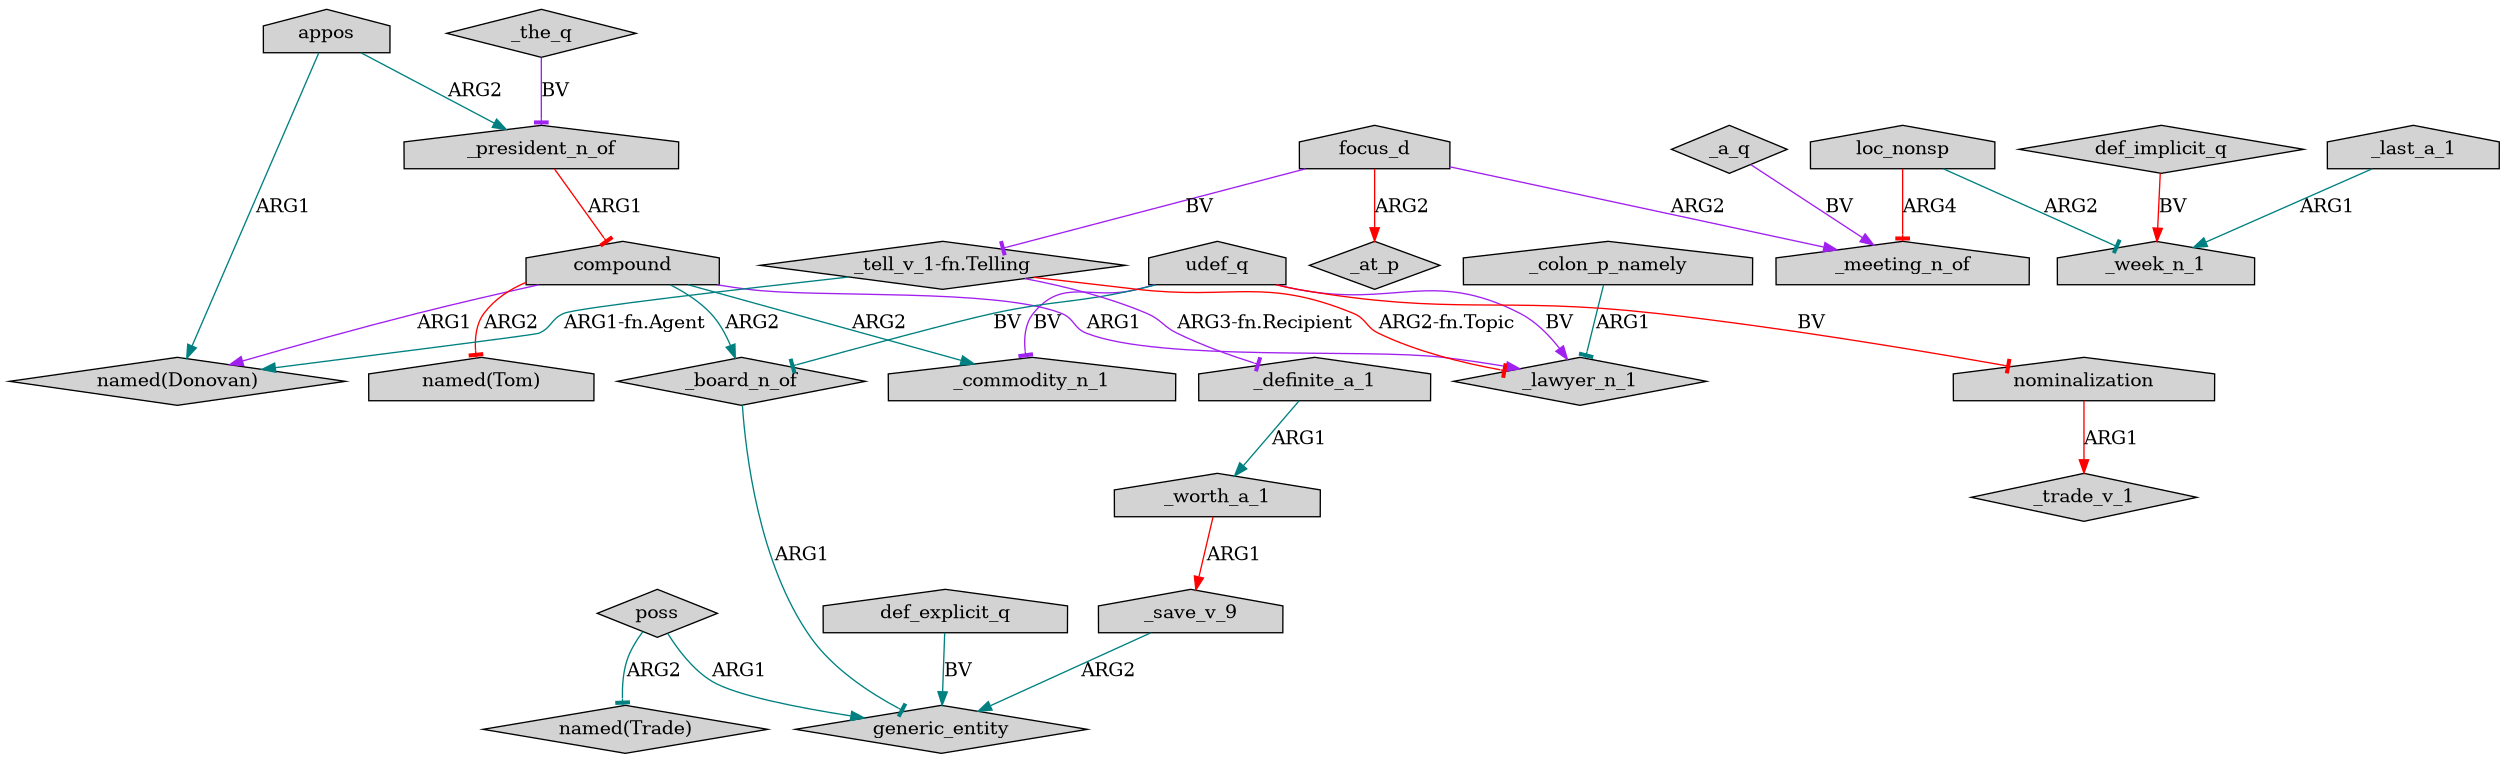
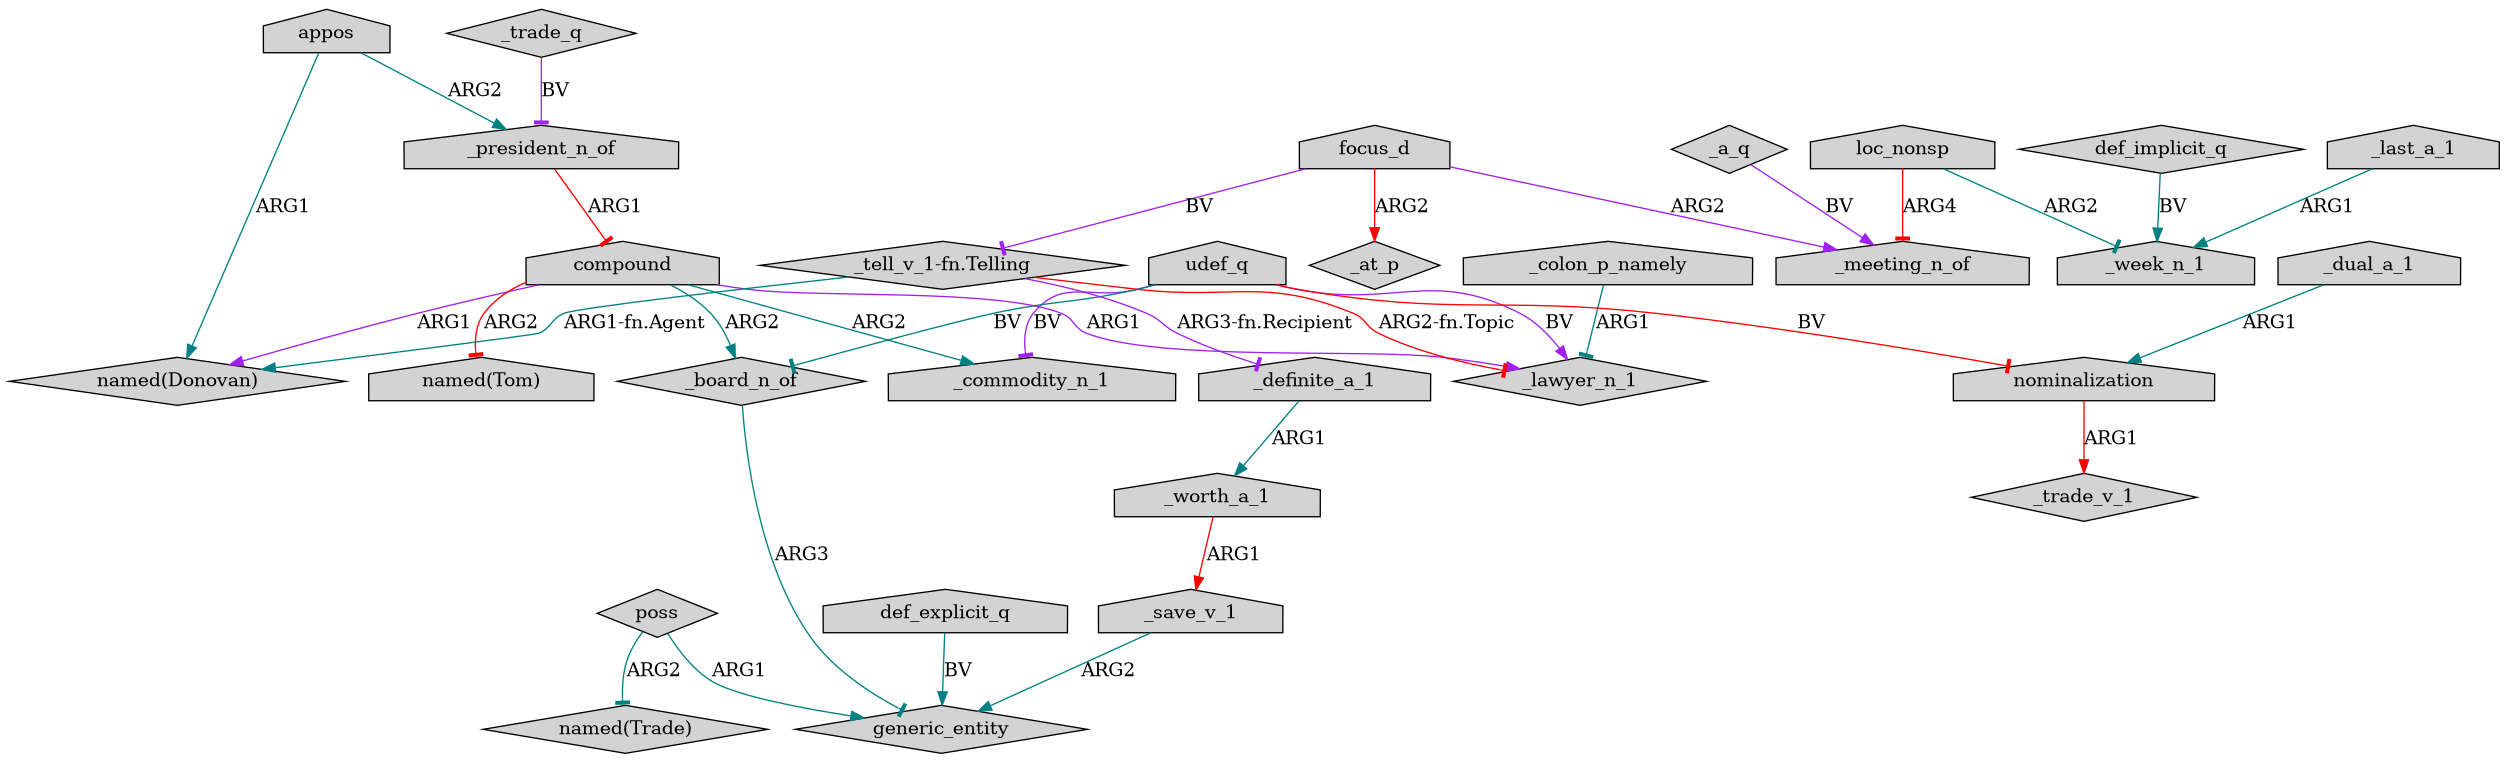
node "_the_q": label "_the_q" -> "_trade_q"
edge "def_implicit_q" -> "_week_n_1": color red -> teal
node "_dual_a_1": added
edge "_board_n_of" -> "generic_entity": label "ARG1" -> "ARG3"
node "_save_v_9": label "_save_v_9" -> "_save_v_1"
